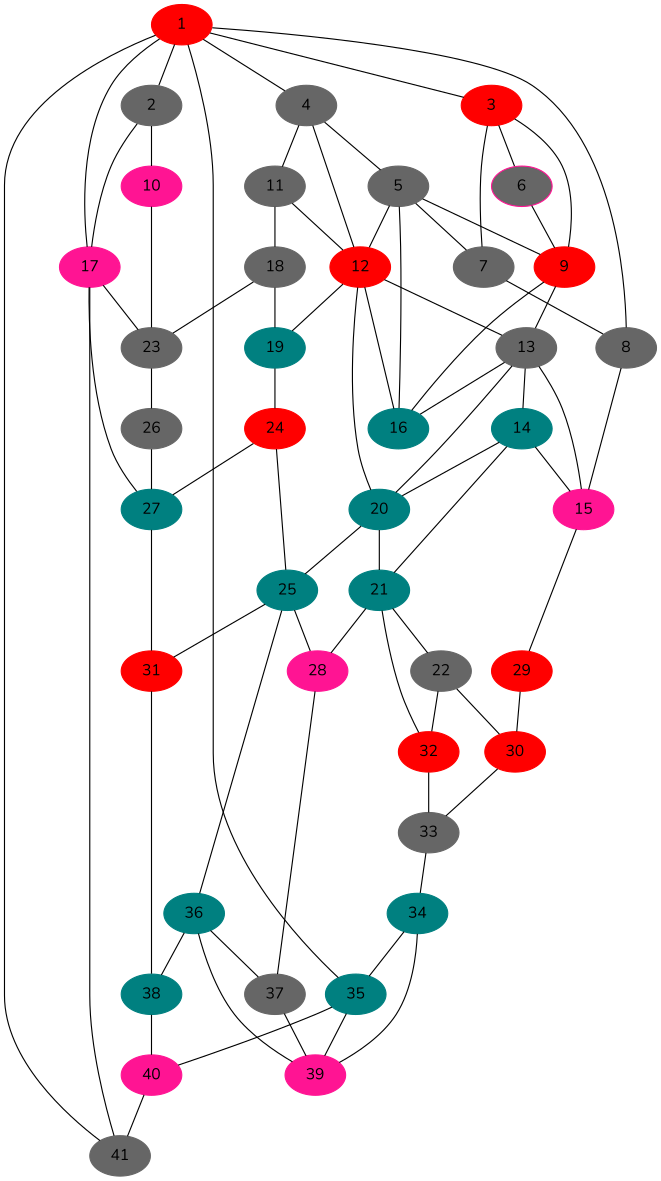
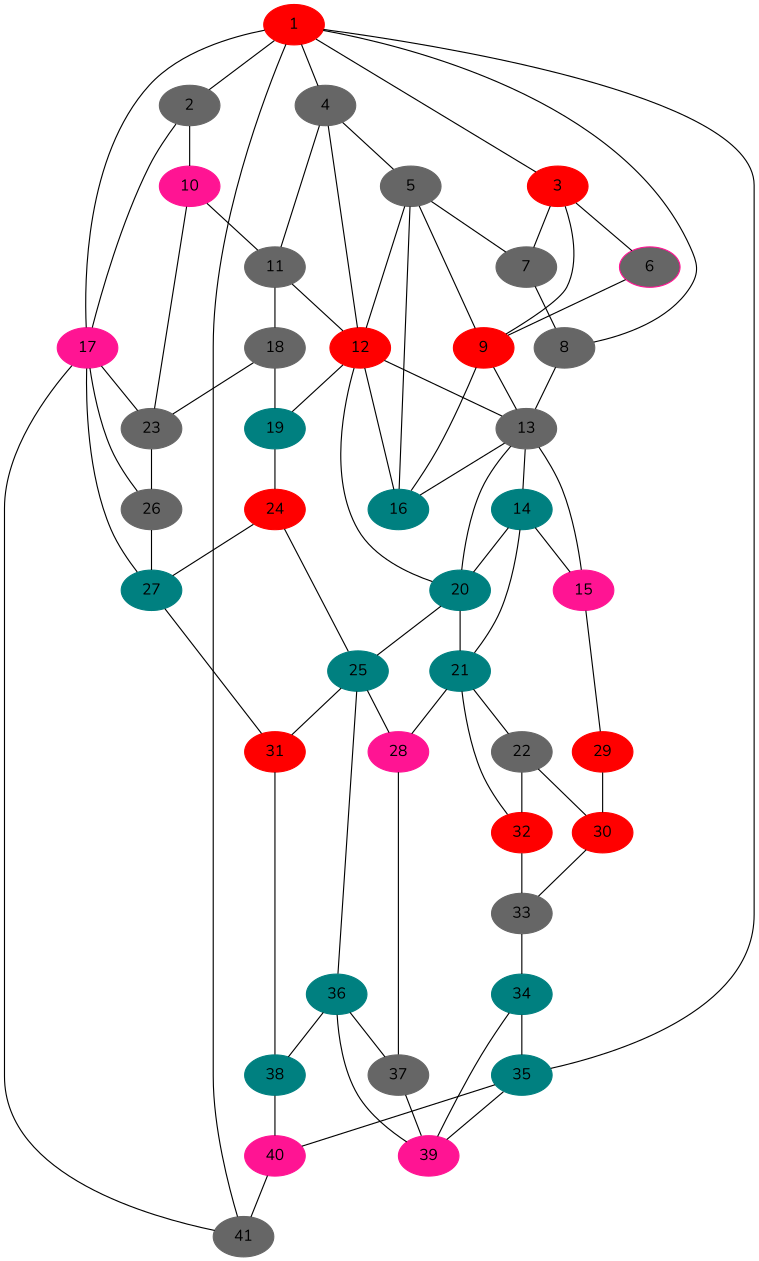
edge "10" -- "11": added
edge "8" -- "15": now "8" -- "13"
edge "17" -- "26": added
